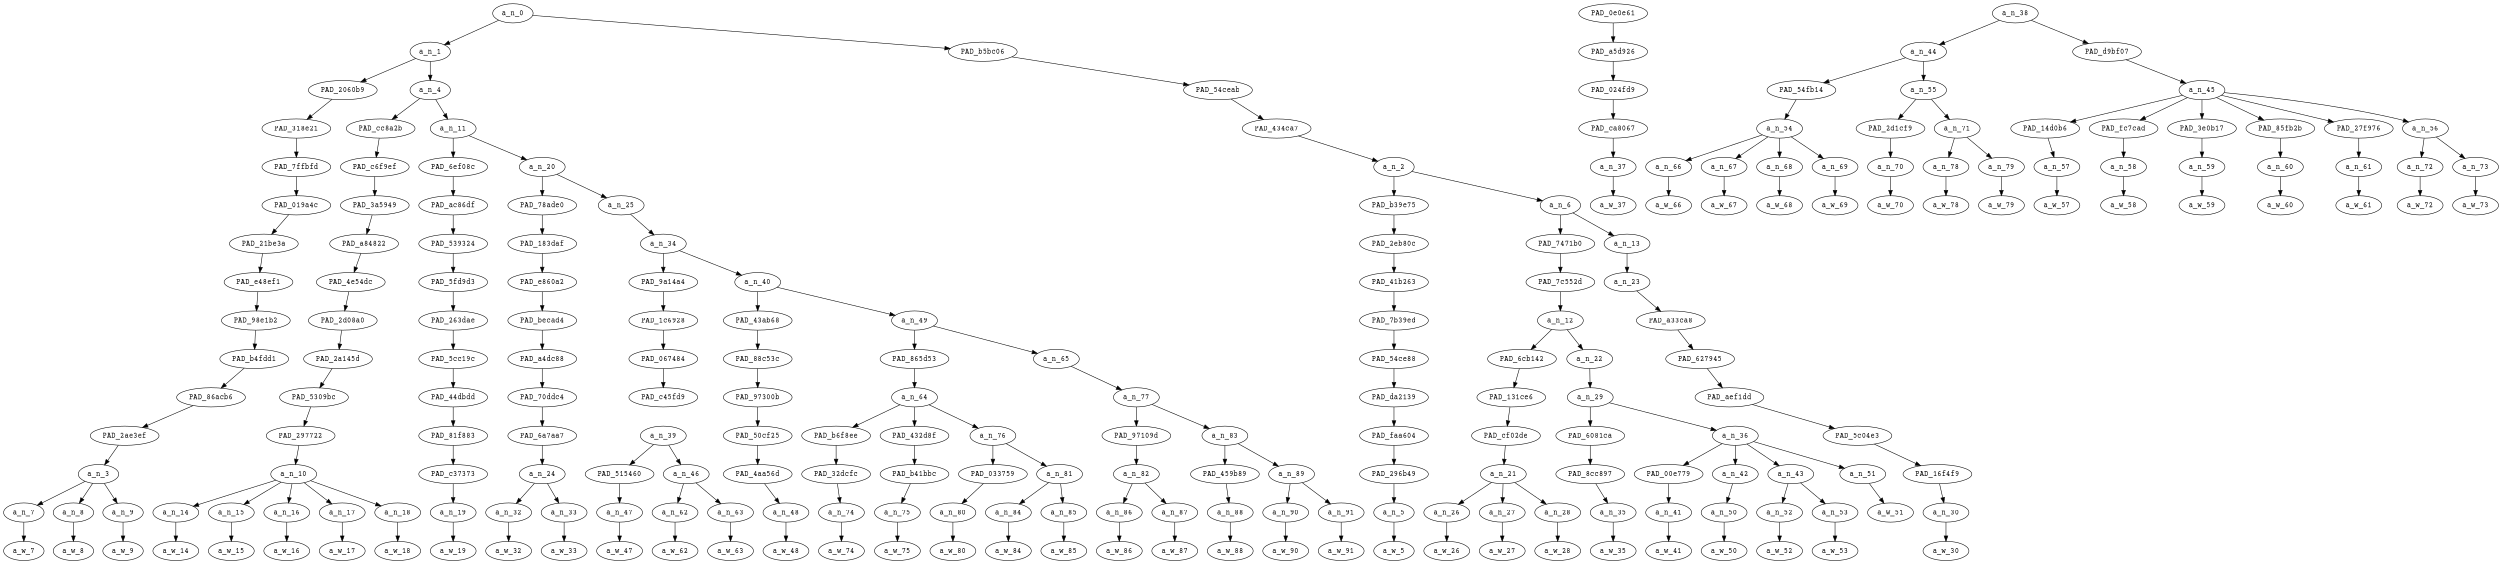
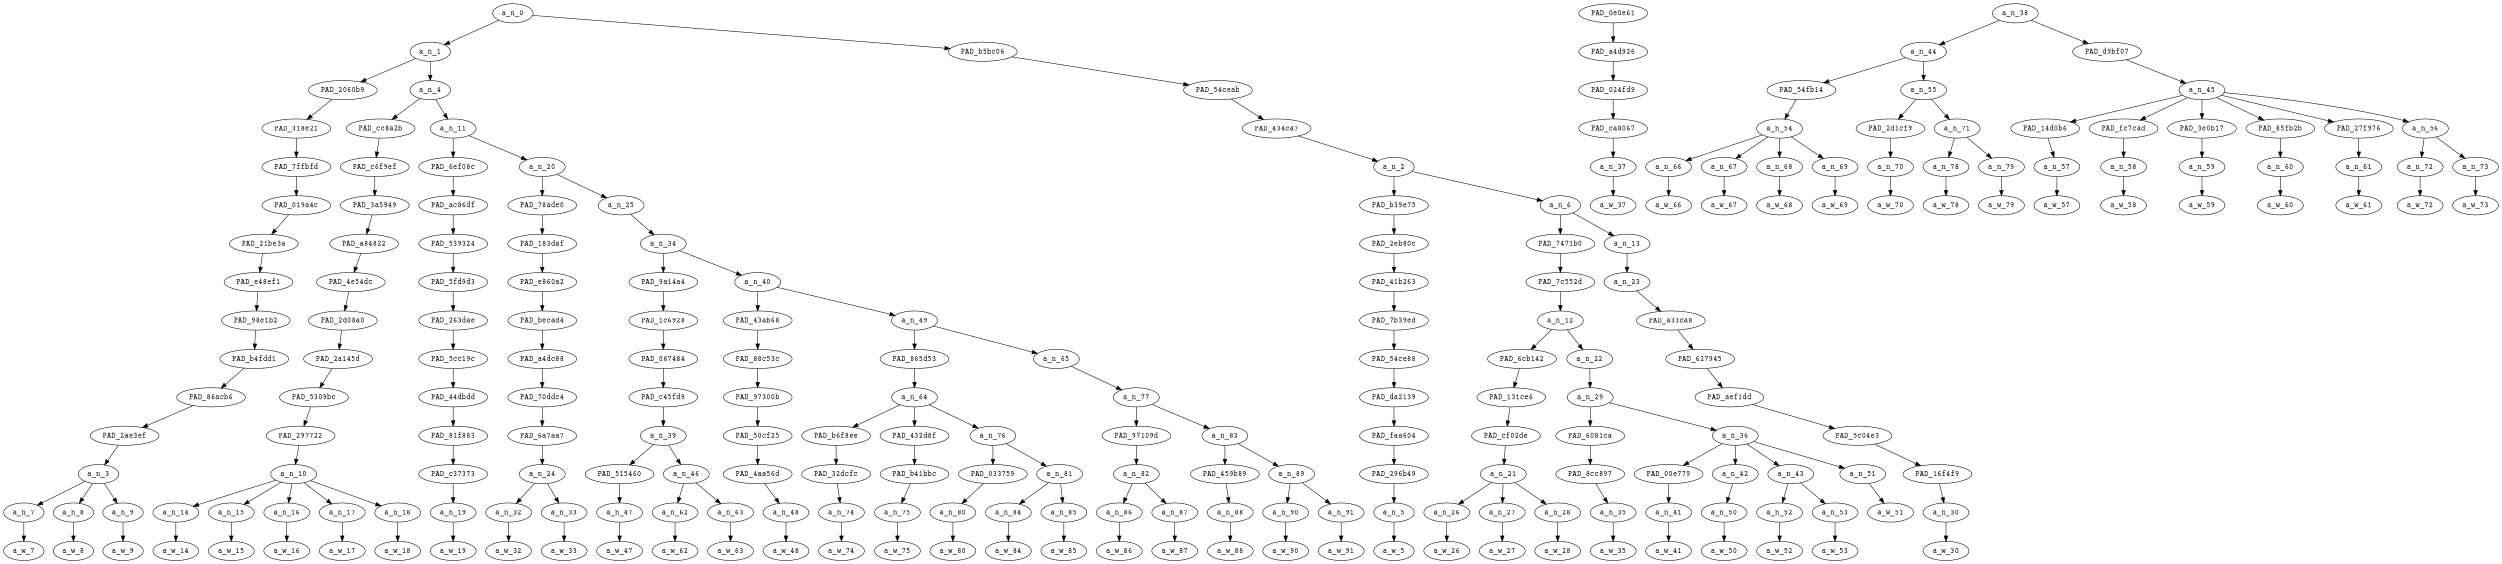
node "PAD_a5d926": label "PAD_a5d926" -> "PAD_a4d926"
edge "PAD_c45fd9" -> "a_n_39": added
